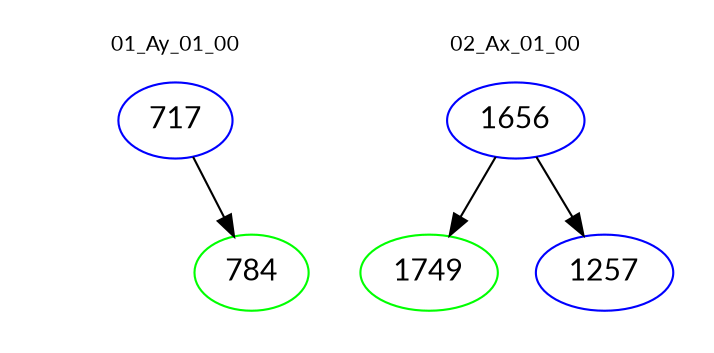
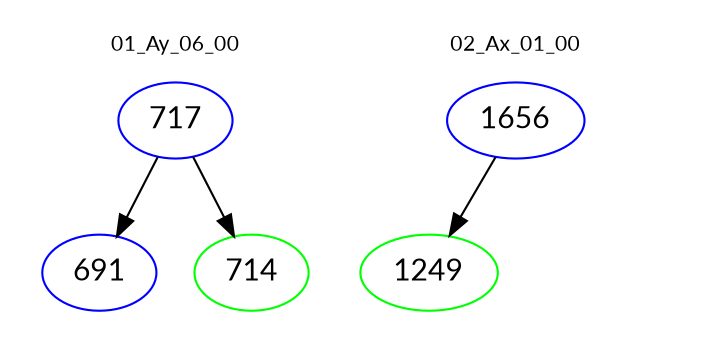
cluster "01_Ay_01_00": label "01_Ay_01_00" -> "01_Ay_06_00"
node "691": added
node "784": label "784" -> "714"
node "1749": label "1749" -> "1249"
node "1257": removed
